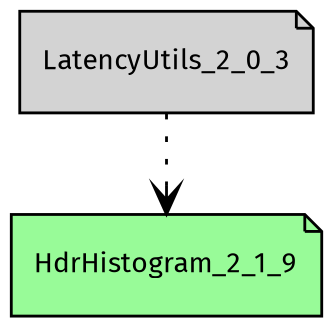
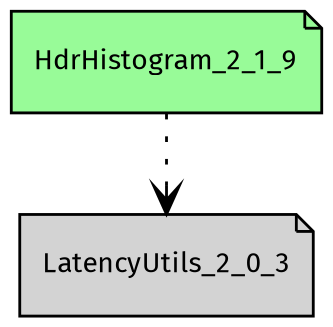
edge "LatencyUtils_2_0_3" -> "HdrHistogram_2_1_9": reversed
